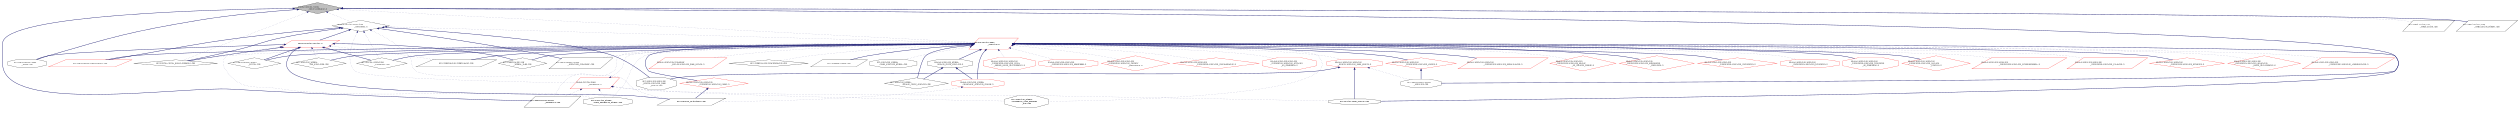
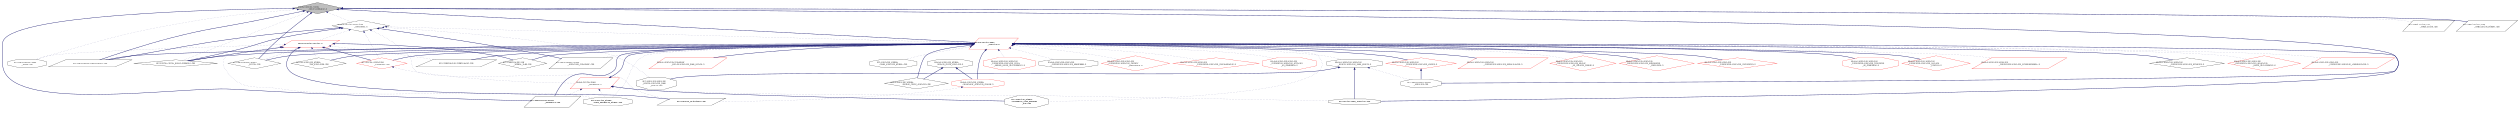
edge "src/explorateur/base _noeud.cpp" -> "entete/projet/objet _selectionnable.h": style bold -> dotted
edge "entete/projet/base _fonction.h" -> "entete/projet/objet _selectionnable.h": style dotted -> bold
edge "src/explorateur/explorateur.cpp" -> "entete/projet/objet _selectionnable.h": added
edge "src/explorateur/noeud _projet.cpp" -> "entete/projet/objet _selectionnable.h": added
edge "entete/projet/projet.h" -> "entete/projet/fonctions _conteneur.h": style bold -> dotted
edge "src/fonction/fonction _source/fonction_base _source.cpp" -> "entete/projet/fonctions _conteneur.h": style bold -> dotted
edge "src/projet/objet_selectionnable.cpp" -> "entete/projet/base _fonction.h": style dotted -> bold
edge "entete/projet/base _fonction.h" -> "entete/projet/base _parametre.h": style dotted -> bold
edge "entete/fonction/conteneur _sortie/fonction_base_sortie.h" -> "entete/projet/base _fonction.h": style dotted -> bold
edge "src/explorateur/base _noeud.cpp" -> "entete/projet/projet.h": style bold -> dotted
edge "src/explorateur/noeud _parametre.cpp" -> "entete/projet/base _fonction.h": style dotted -> bold
edge "src/explorateur/noeud _projet.cpp" -> "entete/projet/projet.h": style bold -> dotted
edge "entete/fonction_widget /bouton_choix_fonction.h" -> "entete/projet/base _fonction.h": removed
node "src/explorateur/explorateur.cpp": color red -> black
node "src/fonction_widget /vue_fonctions.cpp": label "src/fonction_widget /vue_fonctions.cpp" -> "projet/fonction_widget /vue_fonctions.cpp"
node "src/projet/fonctions _conteneur.cpp": color black -> red
node "src/compilation/configuration.cpp": removed
node "src/element/texte.cpp": removed
node "entete/fonction/fonction _conversion/fonction_anagramme.h": color red -> black
node "entete/fonction/fonction _source/fonction_base_source.h": color red -> black
node "entete/fonction/fonction _conversion/fonction_inversion.h": removed
node "entete/fonction/fonction _conversion/fonction_rotation.h": removed
node "entete/fonction/fonction _conversion/fonction_scission.h": color red -> black
edge "entete/projet/base _parametre.h" -> "entete/projet/fonctions _conteneur.h": now "entete/projet/base _parametre.h" -> "src/projet/fonctions _conteneur.cpp"
node "entete/fonction/fonction _conversion/fonction_cesar.h": removed
node "src/fonction_widget /bouton_choix_fonction.cpp": label "src/fonction_widget /bouton_choix_fonction.cpp" -> "texte/fonction_widget /bouton_choix_fonction.cpp"
edge "src/fonction_widget /parametre_aide_message _box.cpp" -> "entete/projet/base _parametre.h": style dotted -> bold
node "src/projet/base_bouton.cpp": label "src/projet/base_bouton.cpp" -> "src/projet/base_fonction.cpp"
